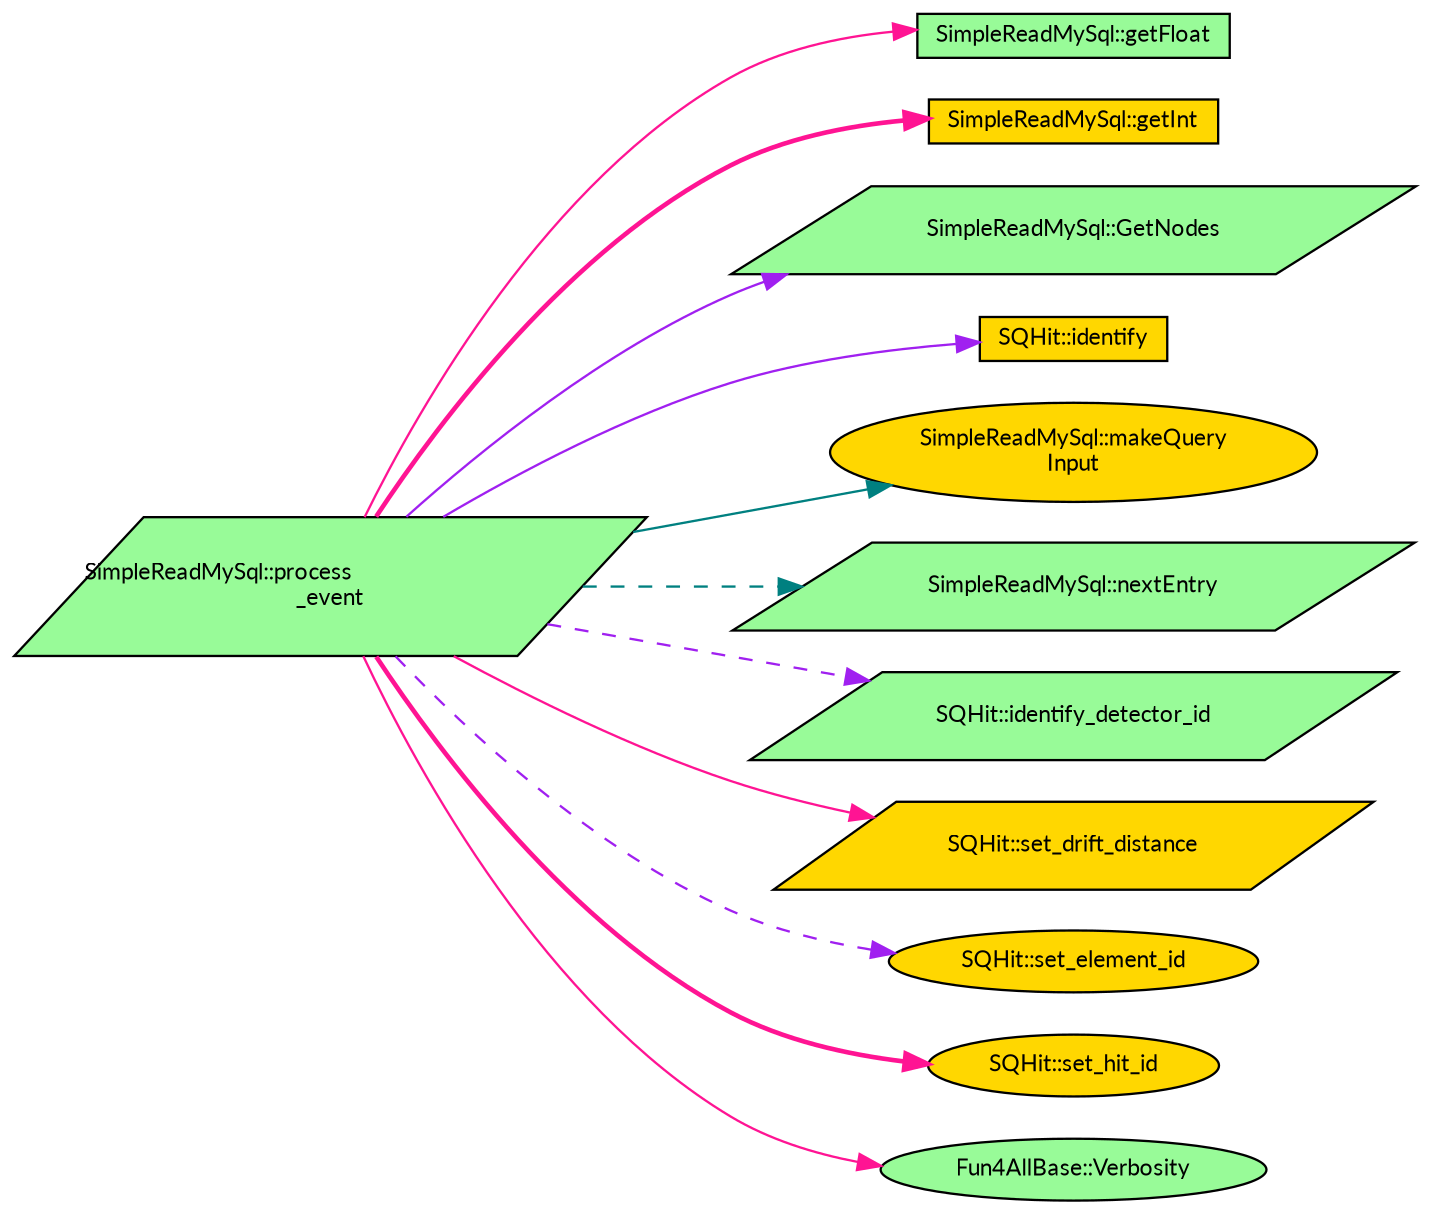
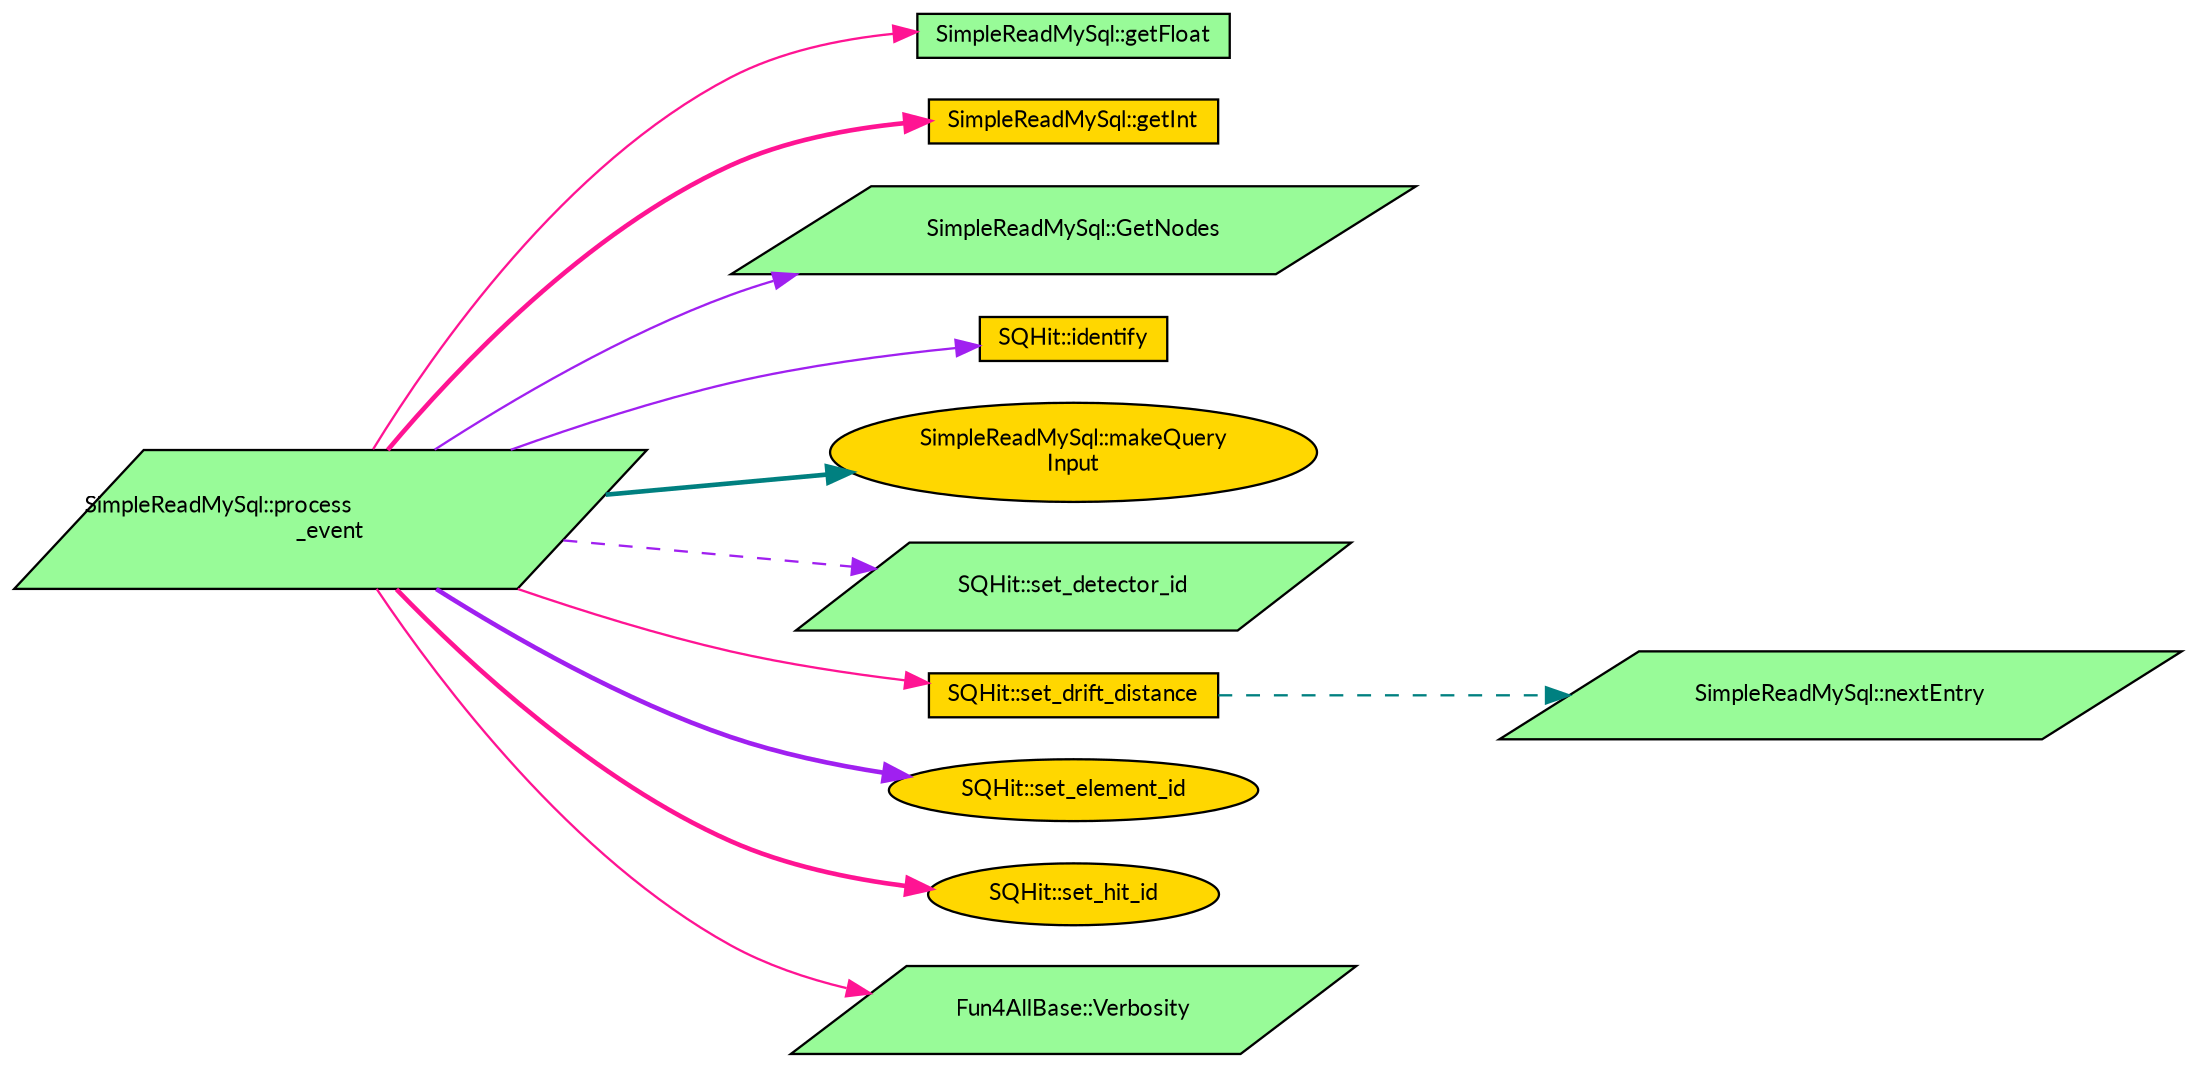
edge "SimpleReadMySql::process _event" -> "SimpleReadMySql::makeQuery Input": style solid -> bold
edge "SimpleReadMySql::process _event" -> "SimpleReadMySql::nextEntry": now "SQHit::set_drift_distance" -> "SimpleReadMySql::nextEntry"
node "SQHit::identify_detector_id": label "SQHit::identify_detector_id" -> "SQHit::set_detector_id"
edge "SimpleReadMySql::process _event" -> "SQHit::set_element_id": style dashed -> bold
node "SQHit::set_drift_distance": shape parallelogram -> box
node "Fun4AllBase::Verbosity": shape ellipse -> parallelogram
